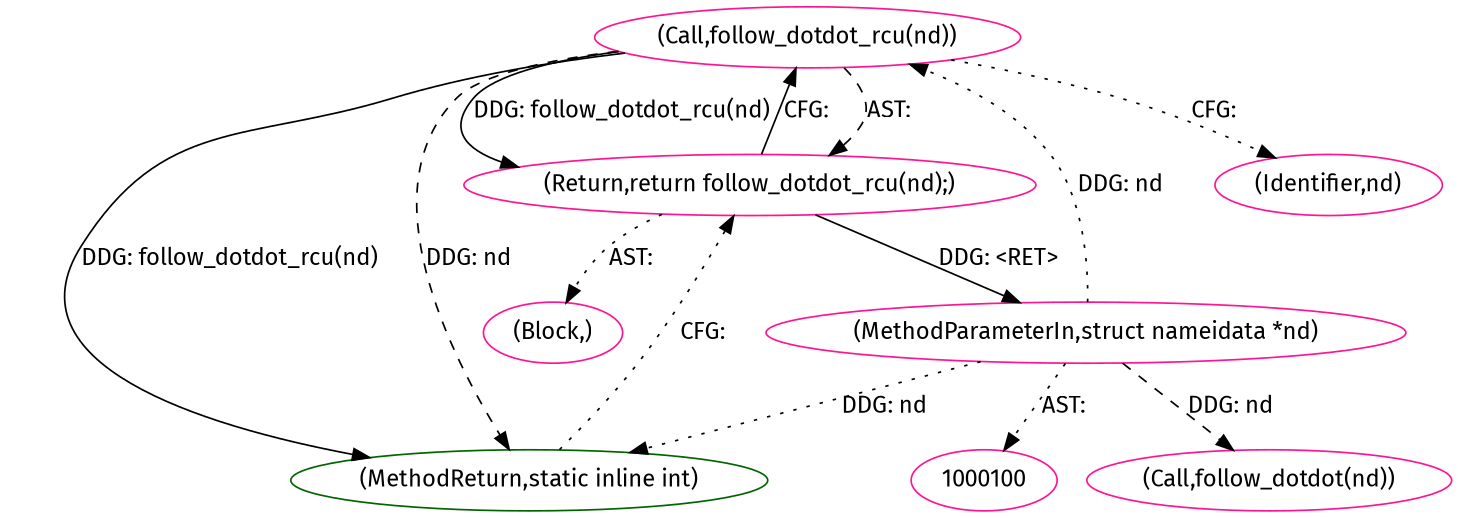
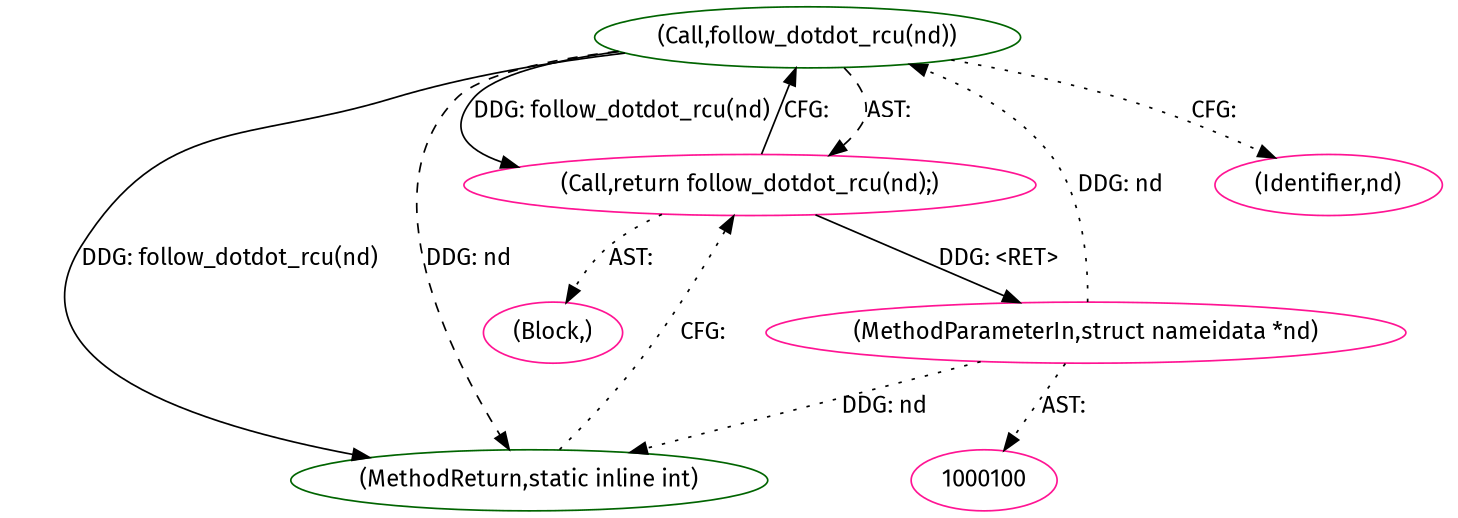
node "(Call,follow_dotdot_rcu(nd))": color deeppink -> darkgreen
node "(Return,return follow_dotdot_rcu(nd);)": label "(Return,return follow_dotdot_rcu(nd);)" -> "(Call,return follow_dotdot_rcu(nd);)"
node "(Call,follow_dotdot(nd))": removed
